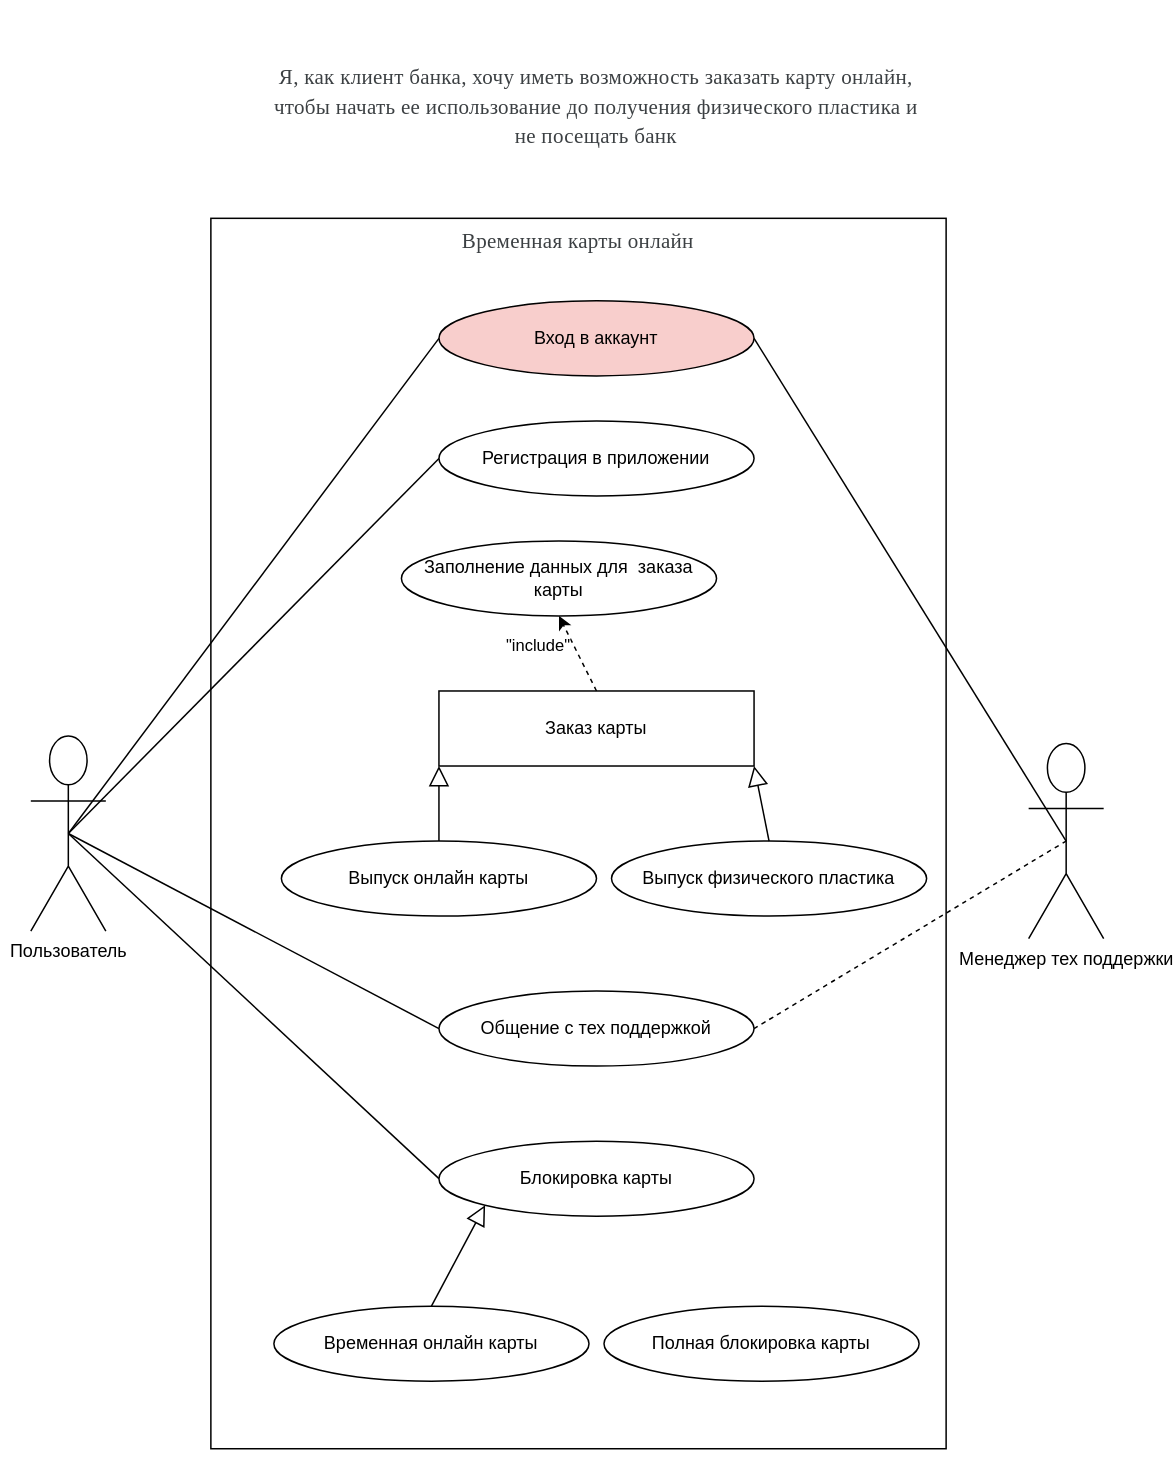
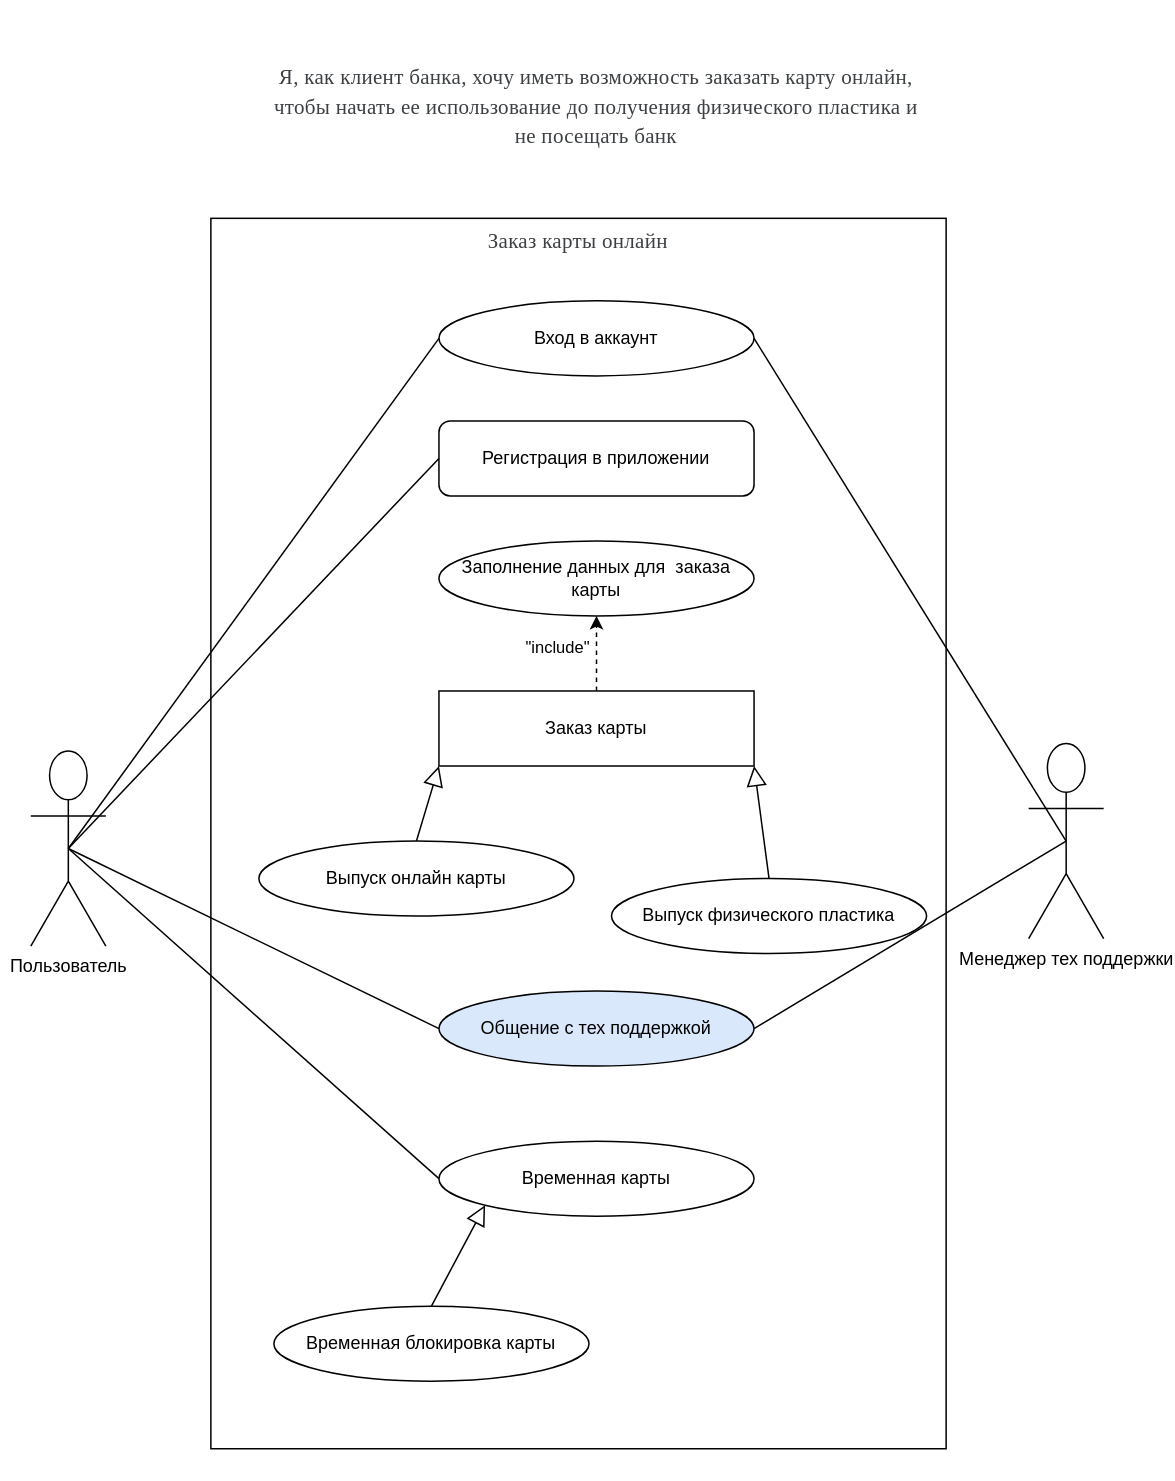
node "Временная карты онлайн": label "Временная карты онлайн" -> "Заказ карты онлайн"
node "Вход в аккаунт": fillcolor #f8cecc -> #ffffff
node "Регистрация в приложении": shape ellipse -> rounded rectangle
node "Заполнение данных для заказа карты": moved (559, 578) -> (596, 578)
node "Пользователь": moved (68, 833) -> (68, 848)
node "Выпуск онлайн карты": moved (439, 878) -> (416, 878)
node "Выпуск физического пластика": moved (769, 878) -> (769, 916)
edge "Менеджер тех поддержки" -- "Общение с тех поддержкой": style dashed -> solid
node "Общение с тех поддержкой": fillcolor #ffffff -> #dae8fc
node "Блокировка карты": label "Блокировка карты" -> "Временная карты"
node "Временная онлайн карты": label "Временная онлайн карты" -> "Временная блокировка карты"
node "Полная блокировка карты": removed
